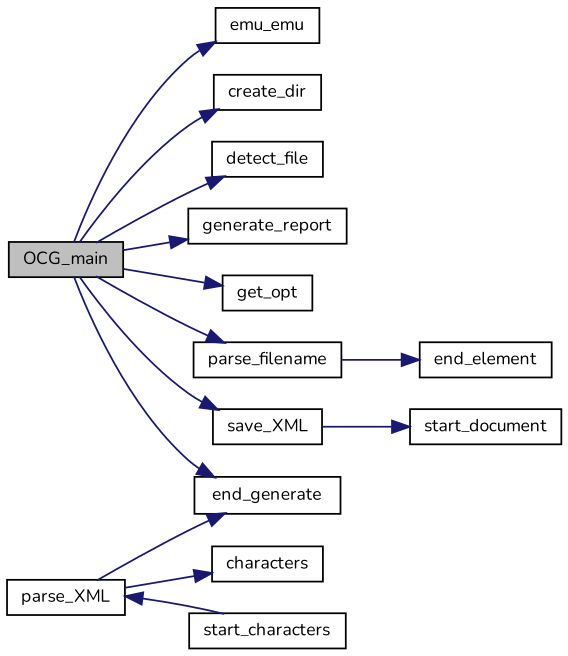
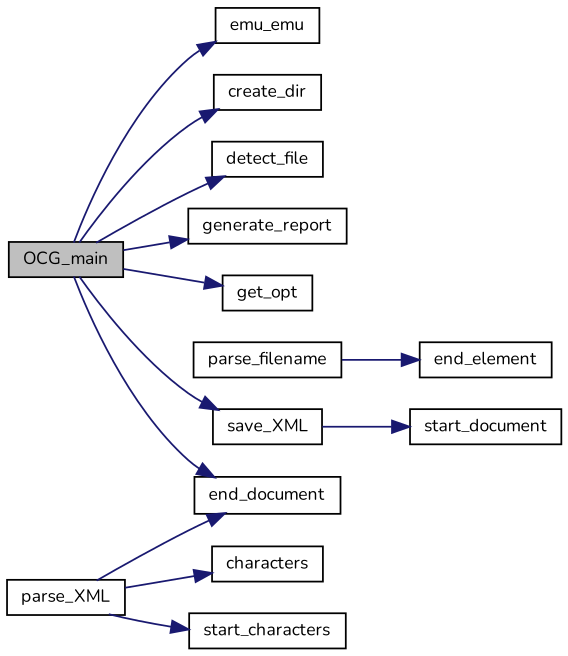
edge "OCG_main" -> "parse_filename": removed
node "end_generate": label "end_generate" -> "end_document"
edge "start_characters" -> "parse_XML": reversed
